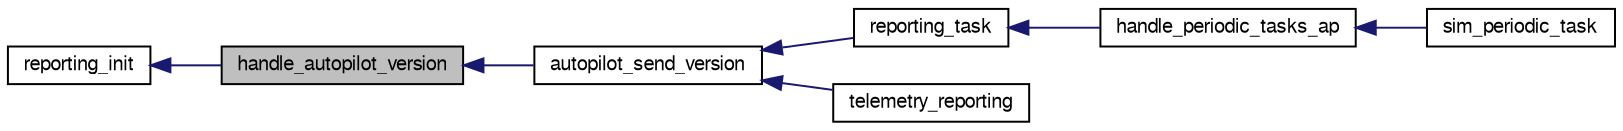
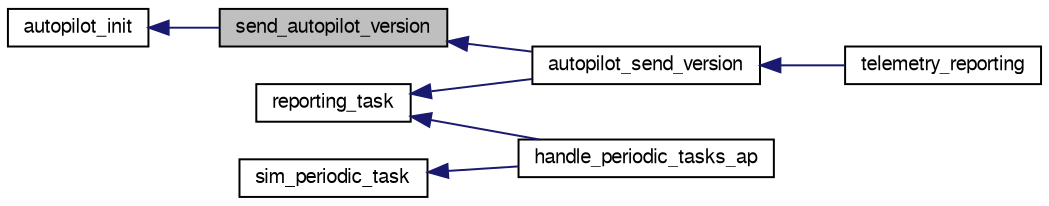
edge "sim_periodic_task" -> "handle_periodic_tasks_ap": reversed
edge "reporting_task" -> "autopilot_send_version": reversed
node "reporting_init": label "reporting_init" -> "autopilot_init"
node "handle_autopilot_version": label "handle_autopilot_version" -> "send_autopilot_version"
